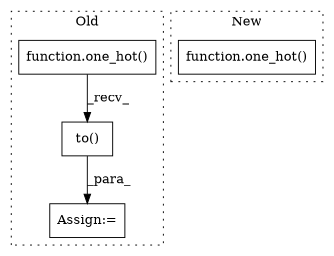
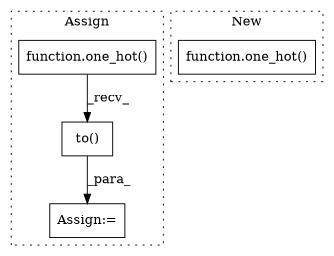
cluster "Old": label "Old" -> "Assign"
